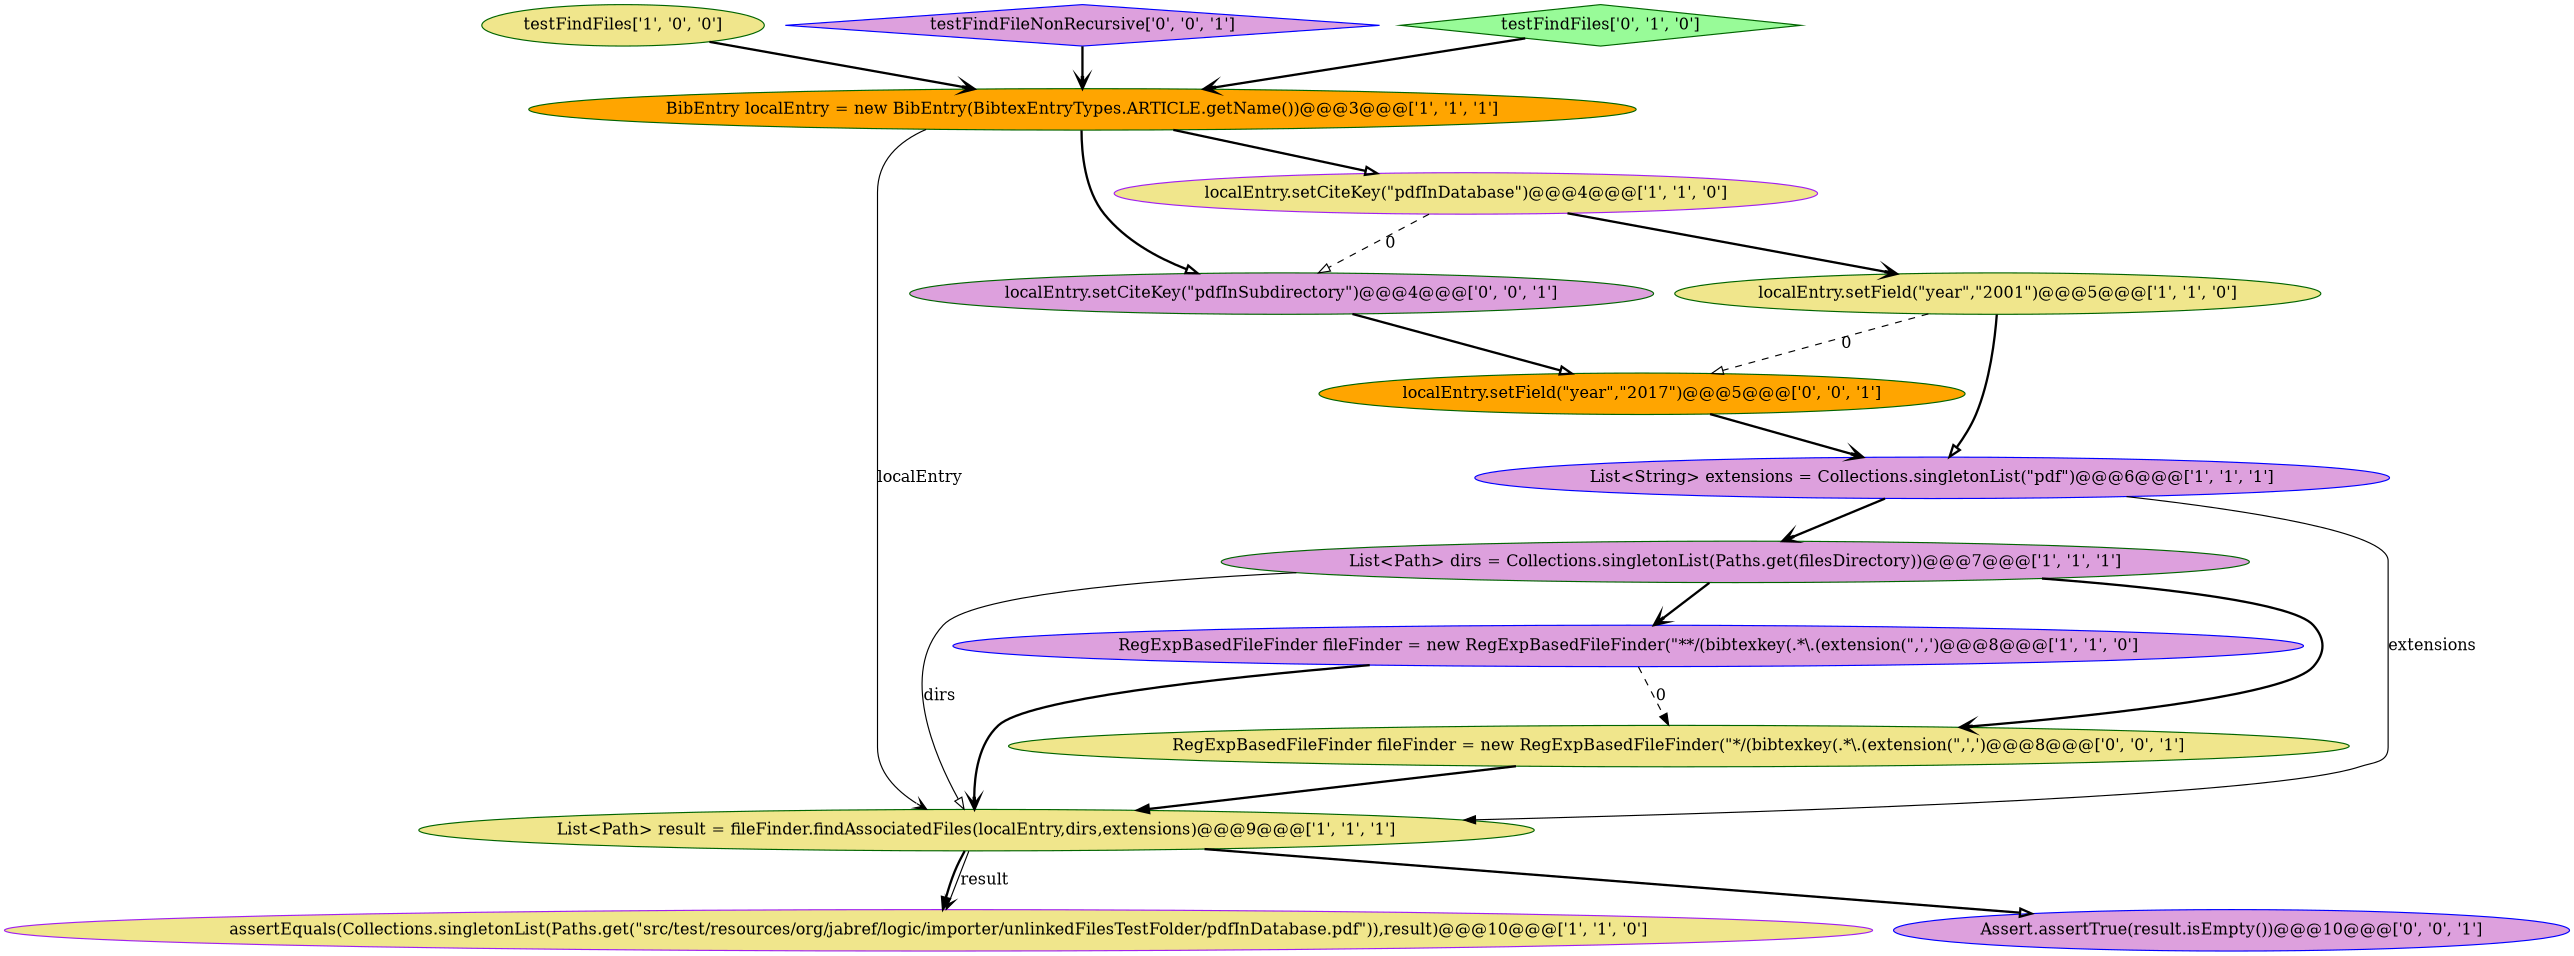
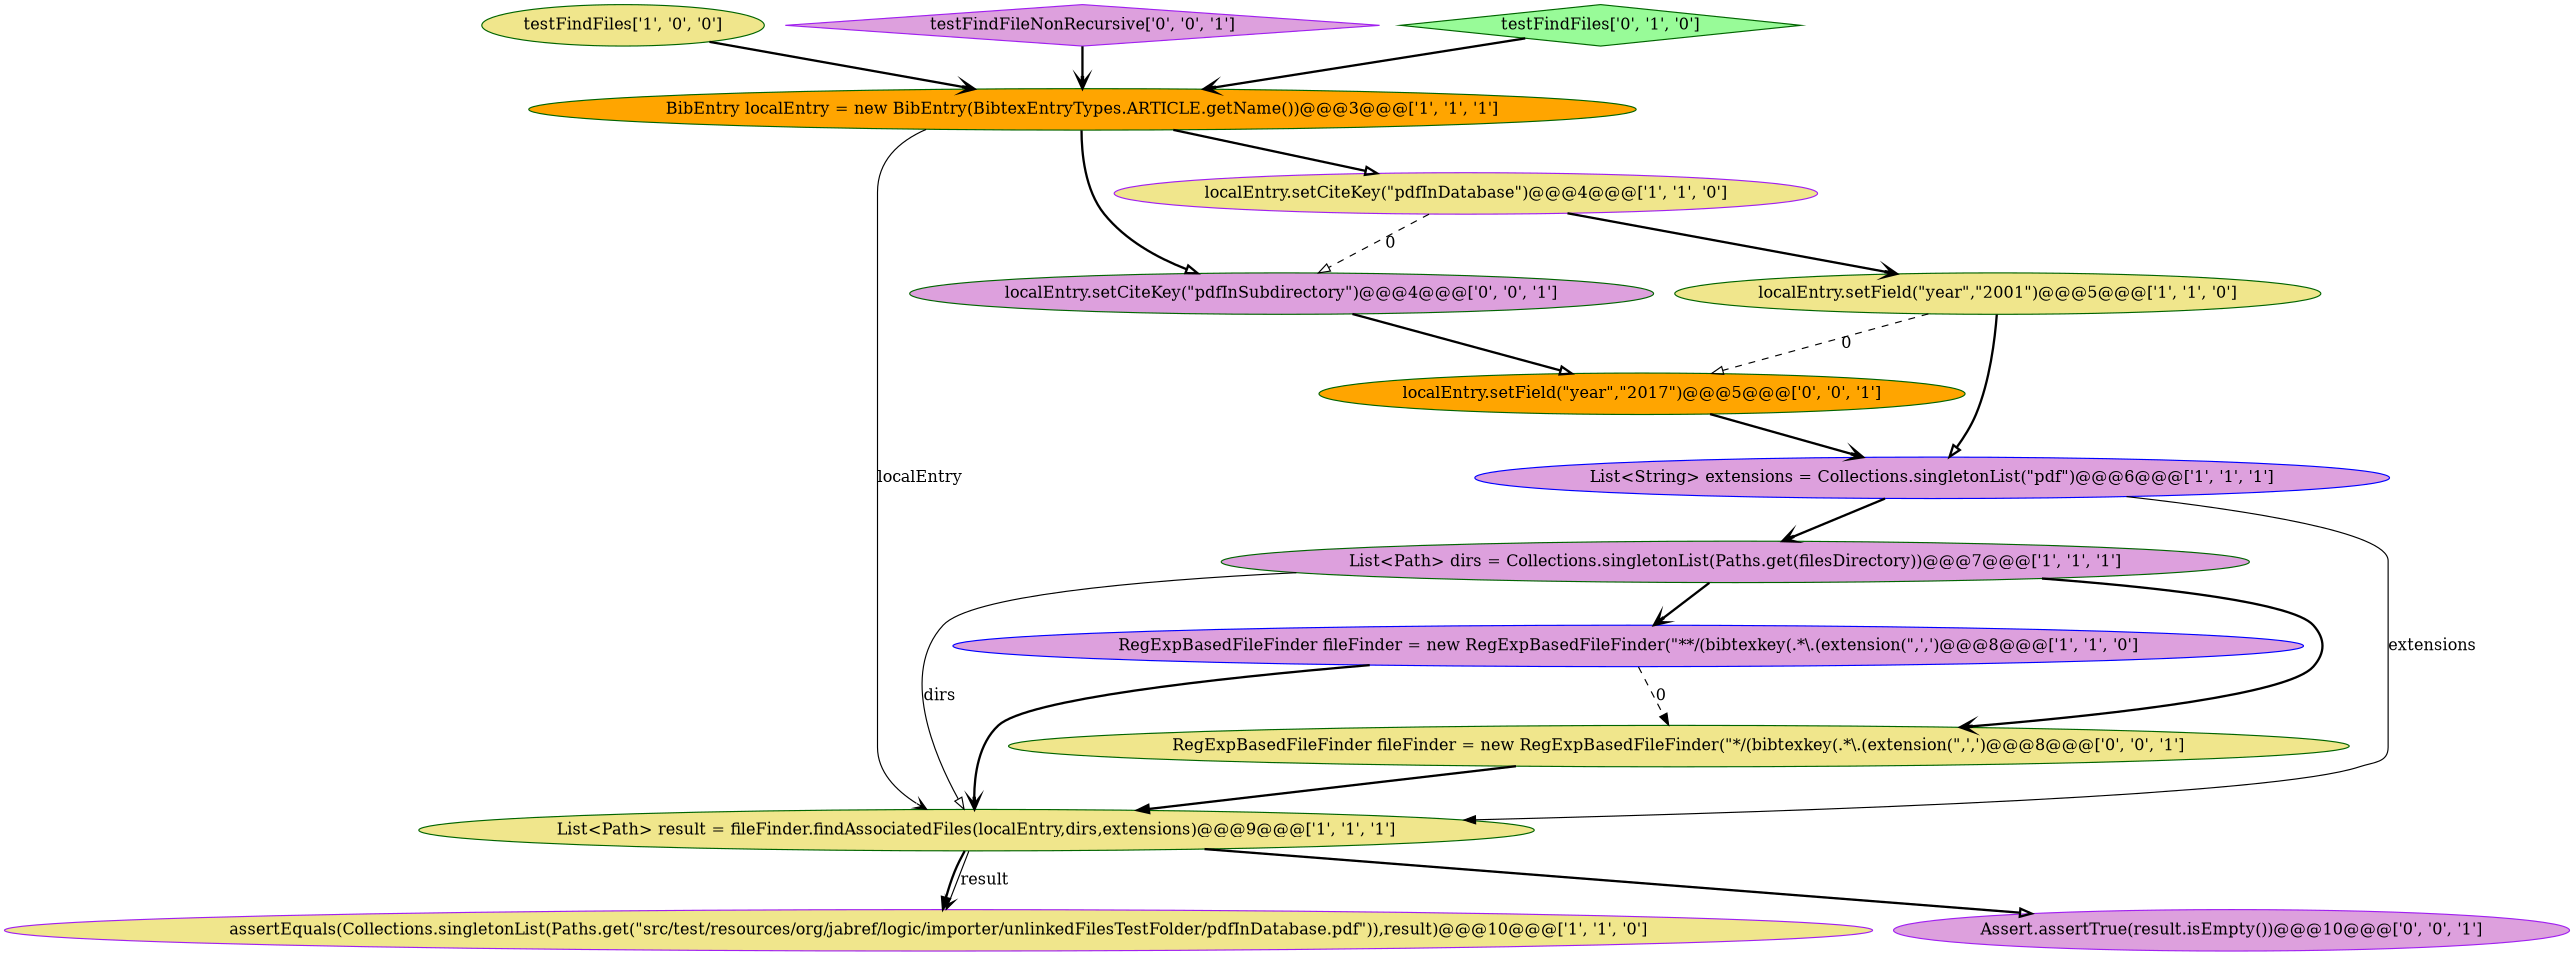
node "testFindFileNonRecursive['0', '0', '1']": color blue -> purple
node "Assert.assertTrue(result.isEmpty())@@@10@@@['0', '0', '1']": color blue -> purple
